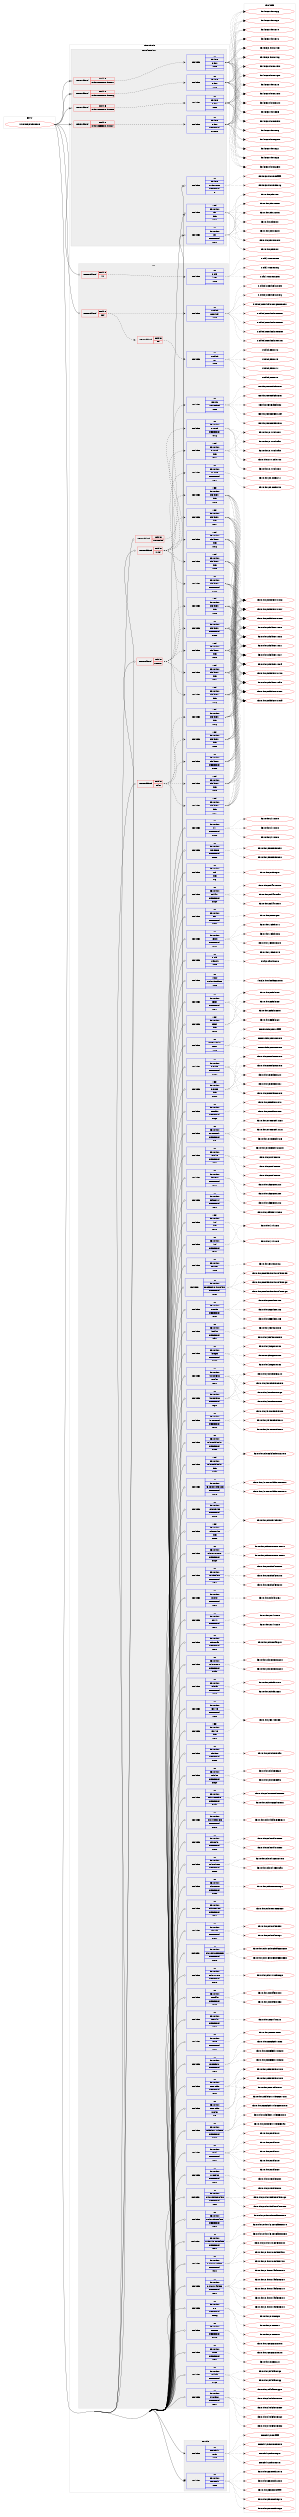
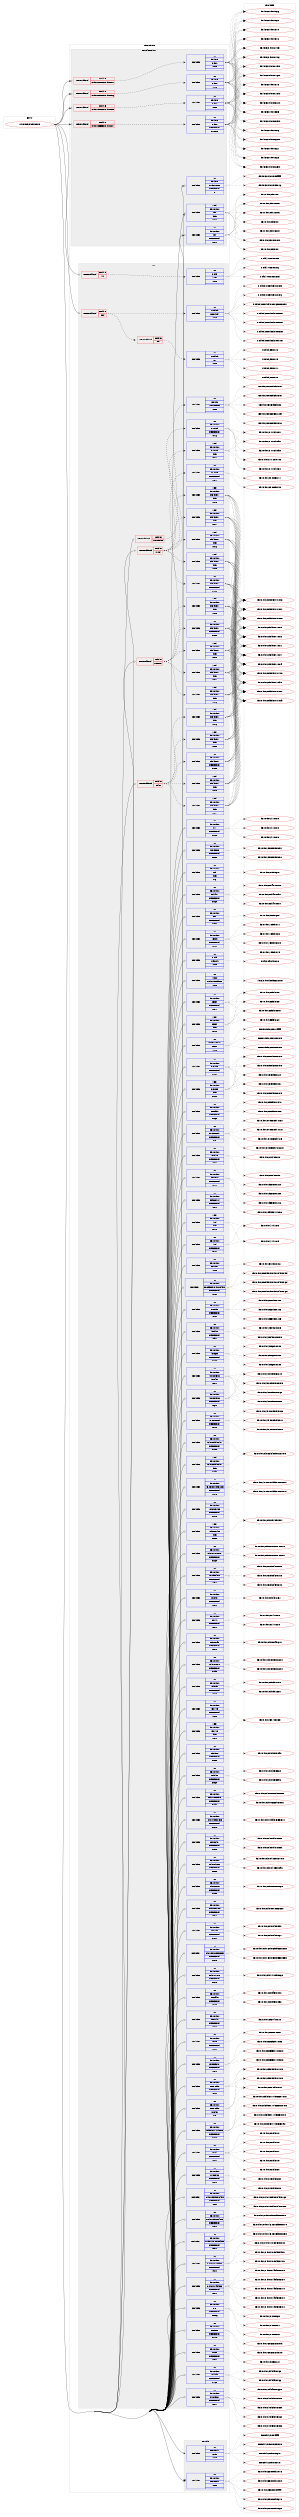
node "dev-python/cursive-0.2.1": removed
node "dev-python/pastedeploy-migrate-0.11.0-r1": label "dev-python/pastedeploy-migrate-0.11.0-r1" -> "dev-python/sqlalchemy-migrate-0.11.0-r1"
